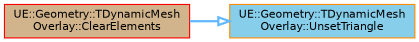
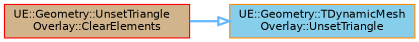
node "UE::Geometry::TDynamicMesh Overlay::ClearElements": label "UE::Geometry::TDynamicMesh Overlay::ClearElements" -> "UE::Geometry::UnsetTriangle Overlay::ClearElements"
